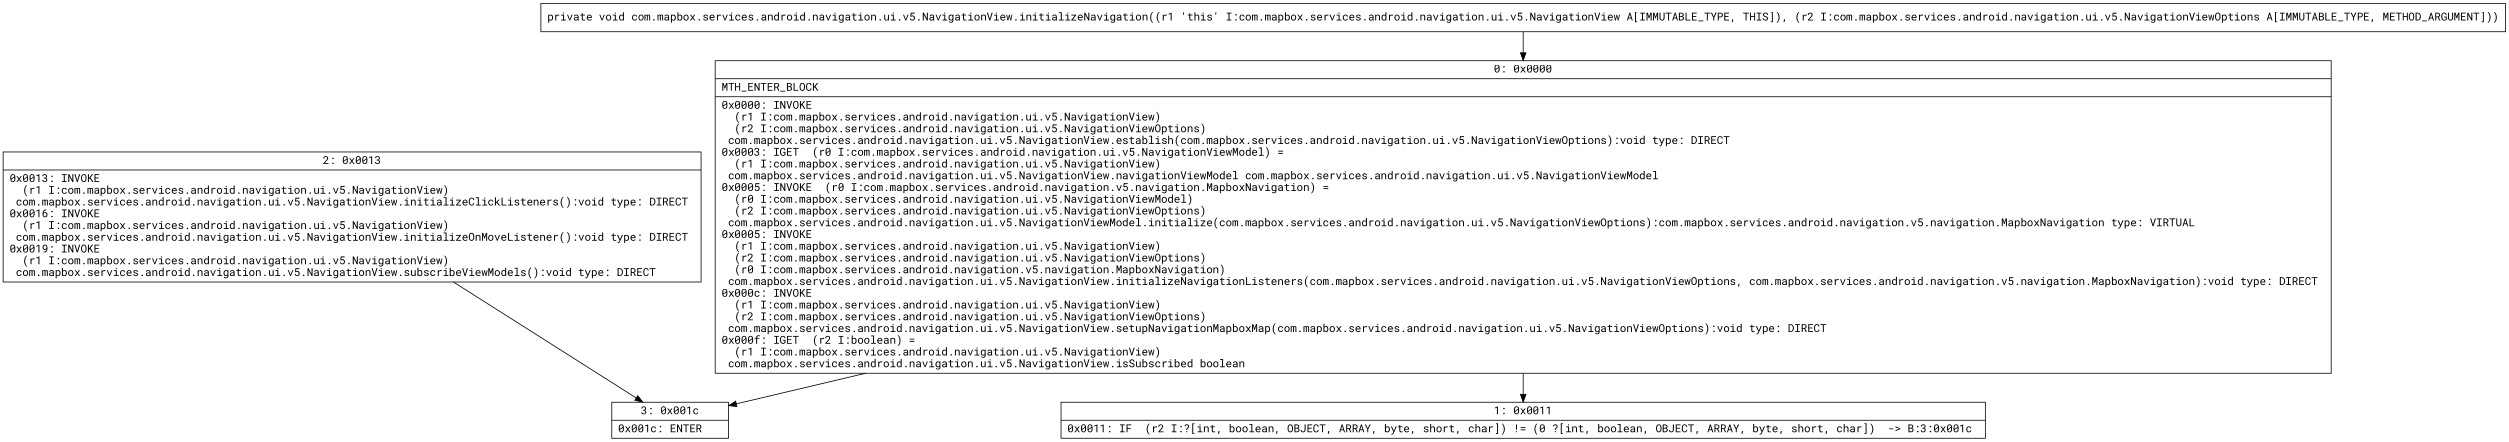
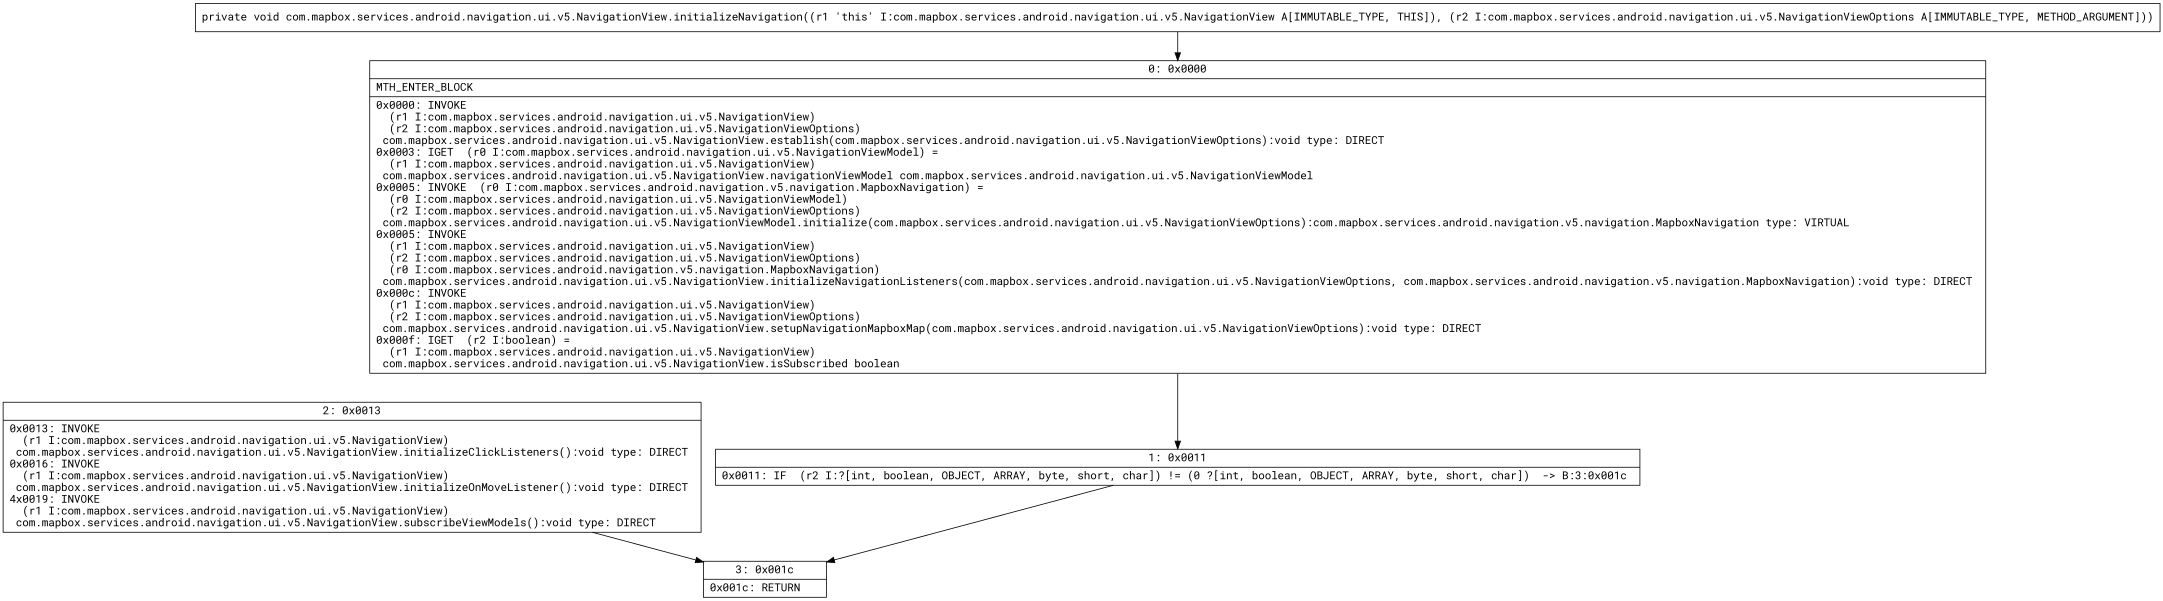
node "2: 0x0013": text "0x0019: INVOKE" -> "4x0019: INVOKE"
edge "0: 0x0000" -> "3: 0x001c": now "1: 0x0011" -> "3: 0x001c"
node "3: 0x001c": text "0x001c: ENTER" -> "0x001c: RETURN"
